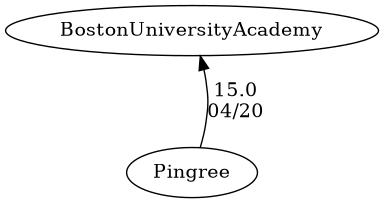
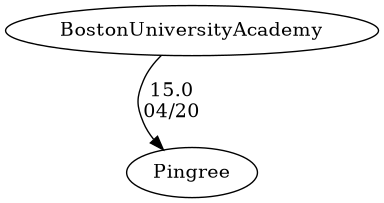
edge "Pingree" -> "BostonUniversityAcademy": reversed
